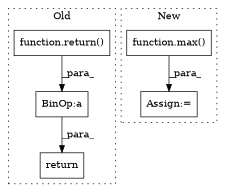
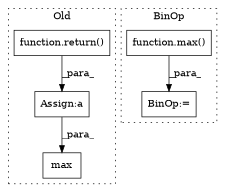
cluster "New": label "New" -> "BinOp"
node "BinOp:a": label "BinOp:a" -> "Assign:a"
node "Assign:=": label "Assign:=" -> "BinOp:="
node "return": label "return" -> "max"
